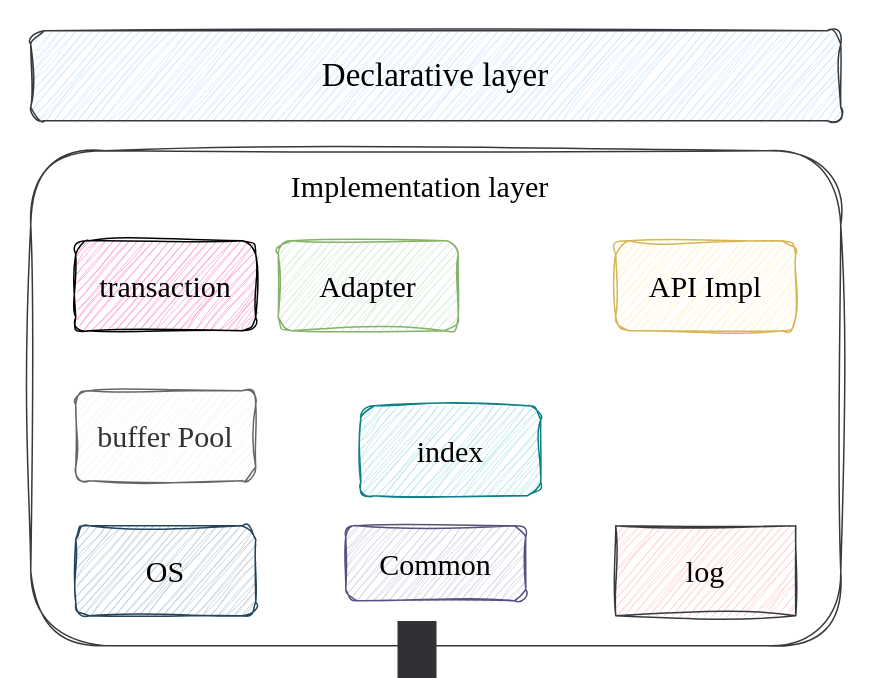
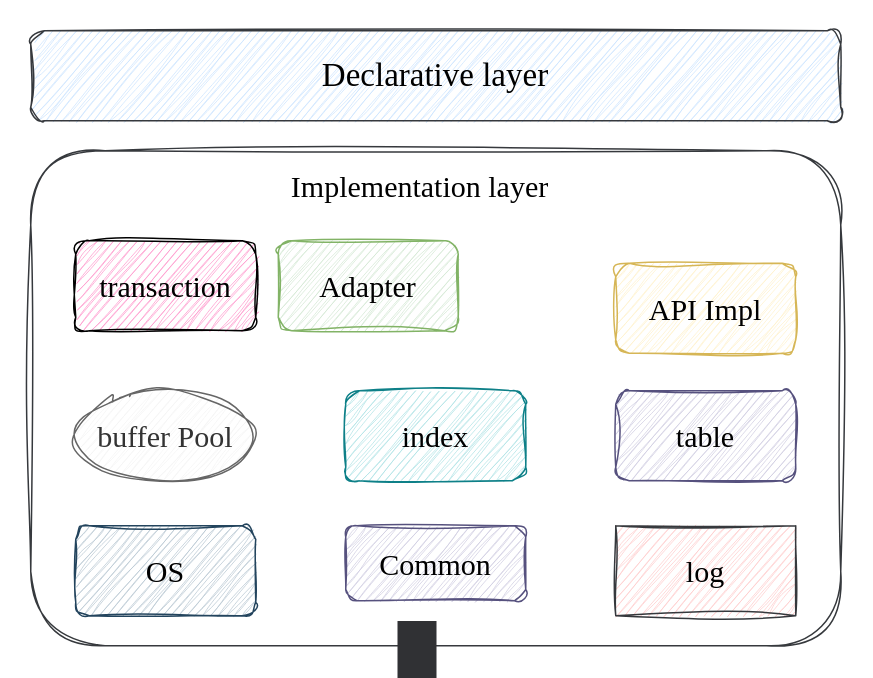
node "API Impl": moved (706, 286) -> (706, 308)
node "buffer Pool": shape rounded rectangle -> ellipse
node "table": added
node "index": moved (451, 451) -> (436, 436)
